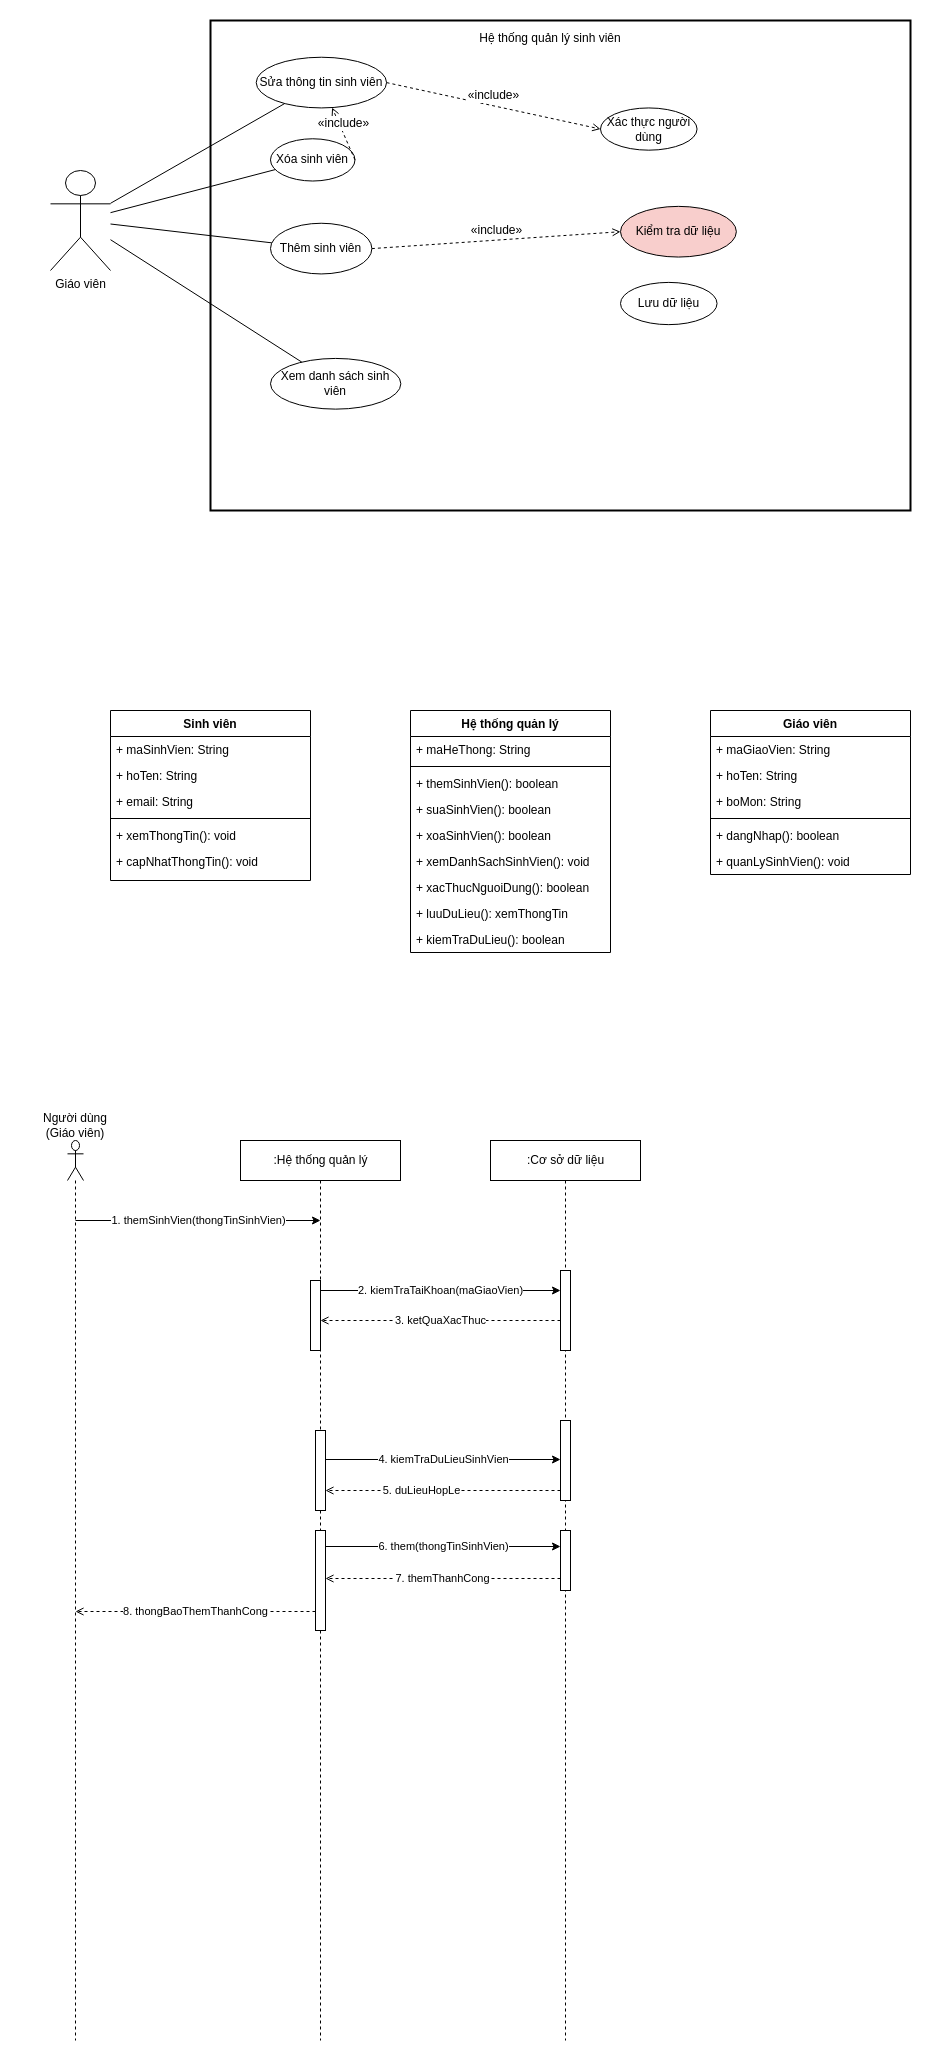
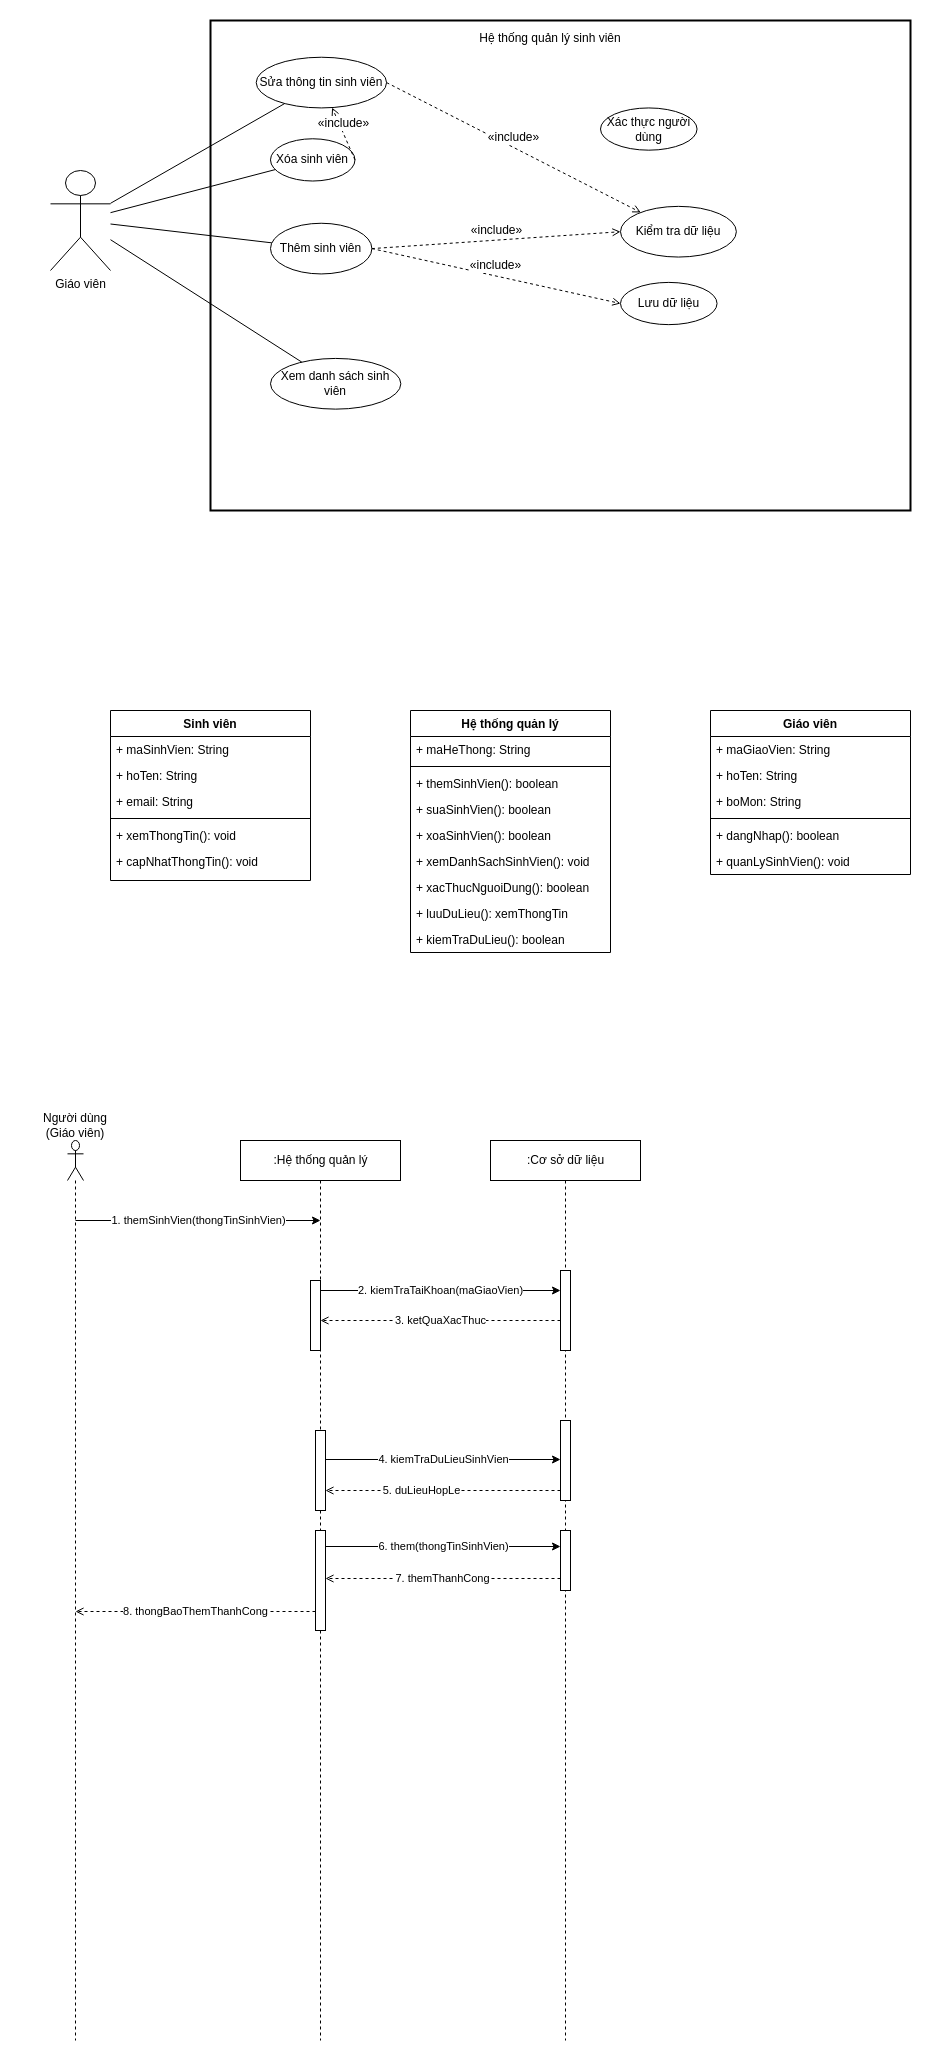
edge "Sửa thông tin sinh viên" -> "Xác thực người dùng": now "Sửa thông tin sinh viên" -> "Kiểm tra dữ liệu"
node "Kiểm tra dữ liệu": fillcolor #f8cecc -> #ffffff
edge "Thêm sinh viên" -> "Lưu dữ liệu": added, label "«include»"
